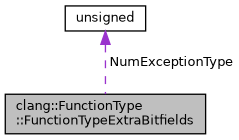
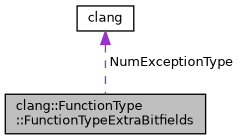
node "unsigned": label "unsigned" -> "clang"
